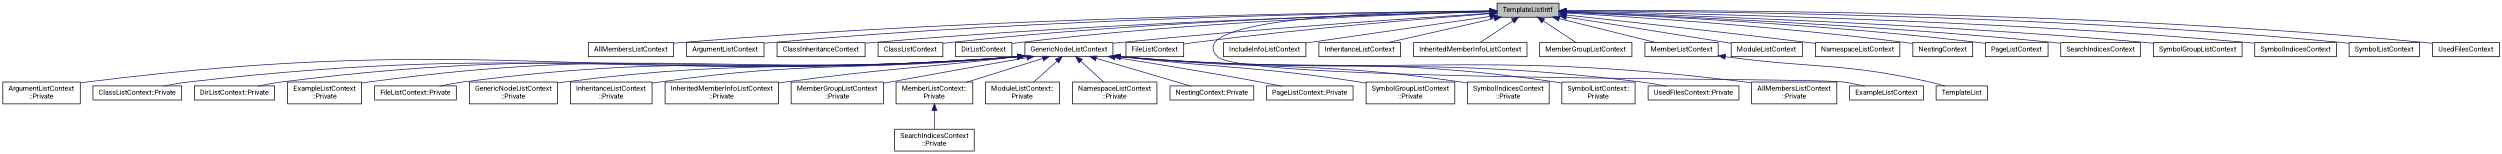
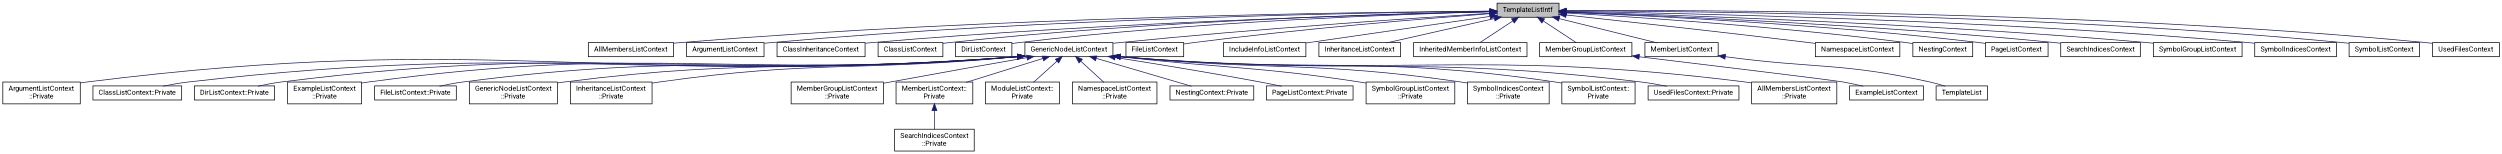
node "ModuleListContext": removed
edge "ExampleListContext" -> "TemplateListIntf": now "ExampleListContext" -> "MemberGroupListContext"
node "InheritedMemberInfoListContext ::Private": removed
